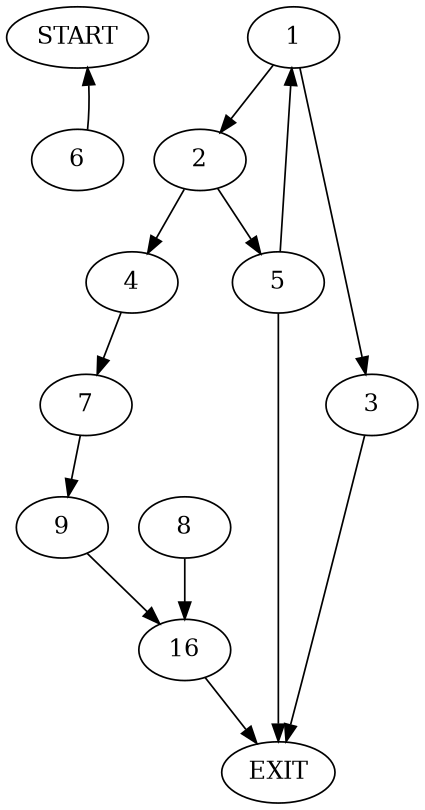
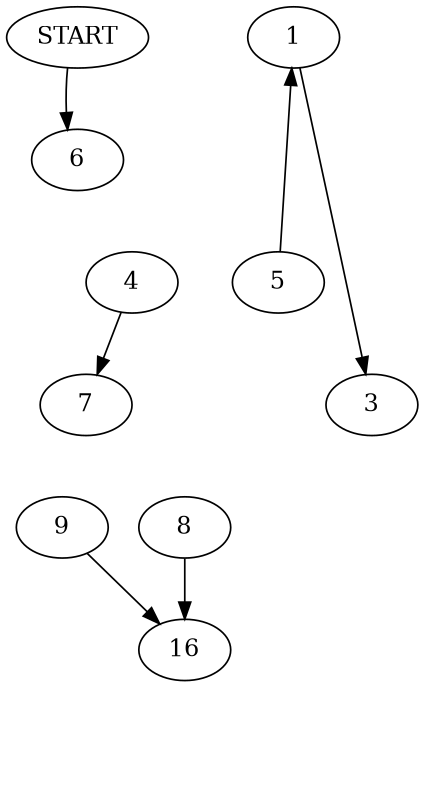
edge "6" -> "START": reversed
node "2": removed
edge "7" -> "9": removed
node "EXIT": removed
